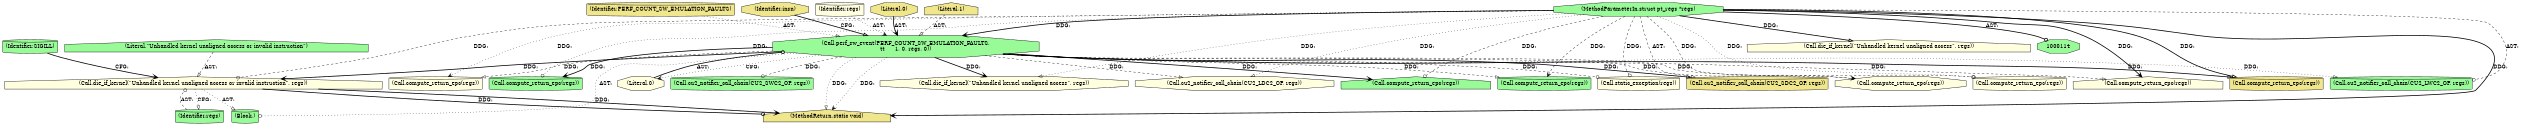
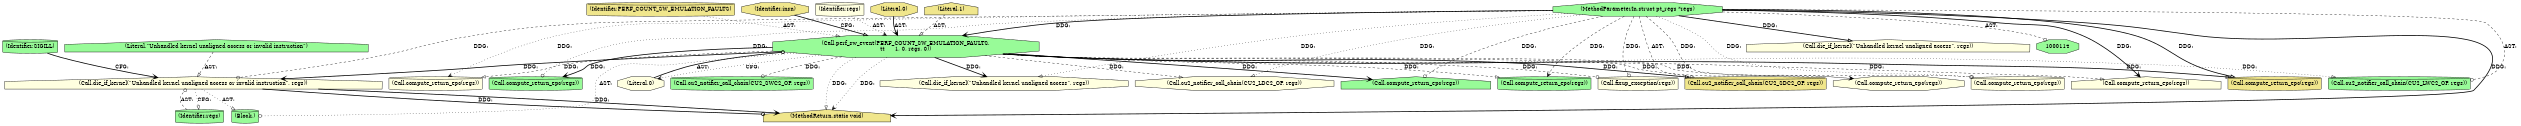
edge "(MethodParameterIn,struct pt_regs *regs)" -> "1000114": style bold -> dashed
node "(Call,static_exception(regs))": label "(Call,static_exception(regs))" -> "(Call,fixup_exception(regs))"
